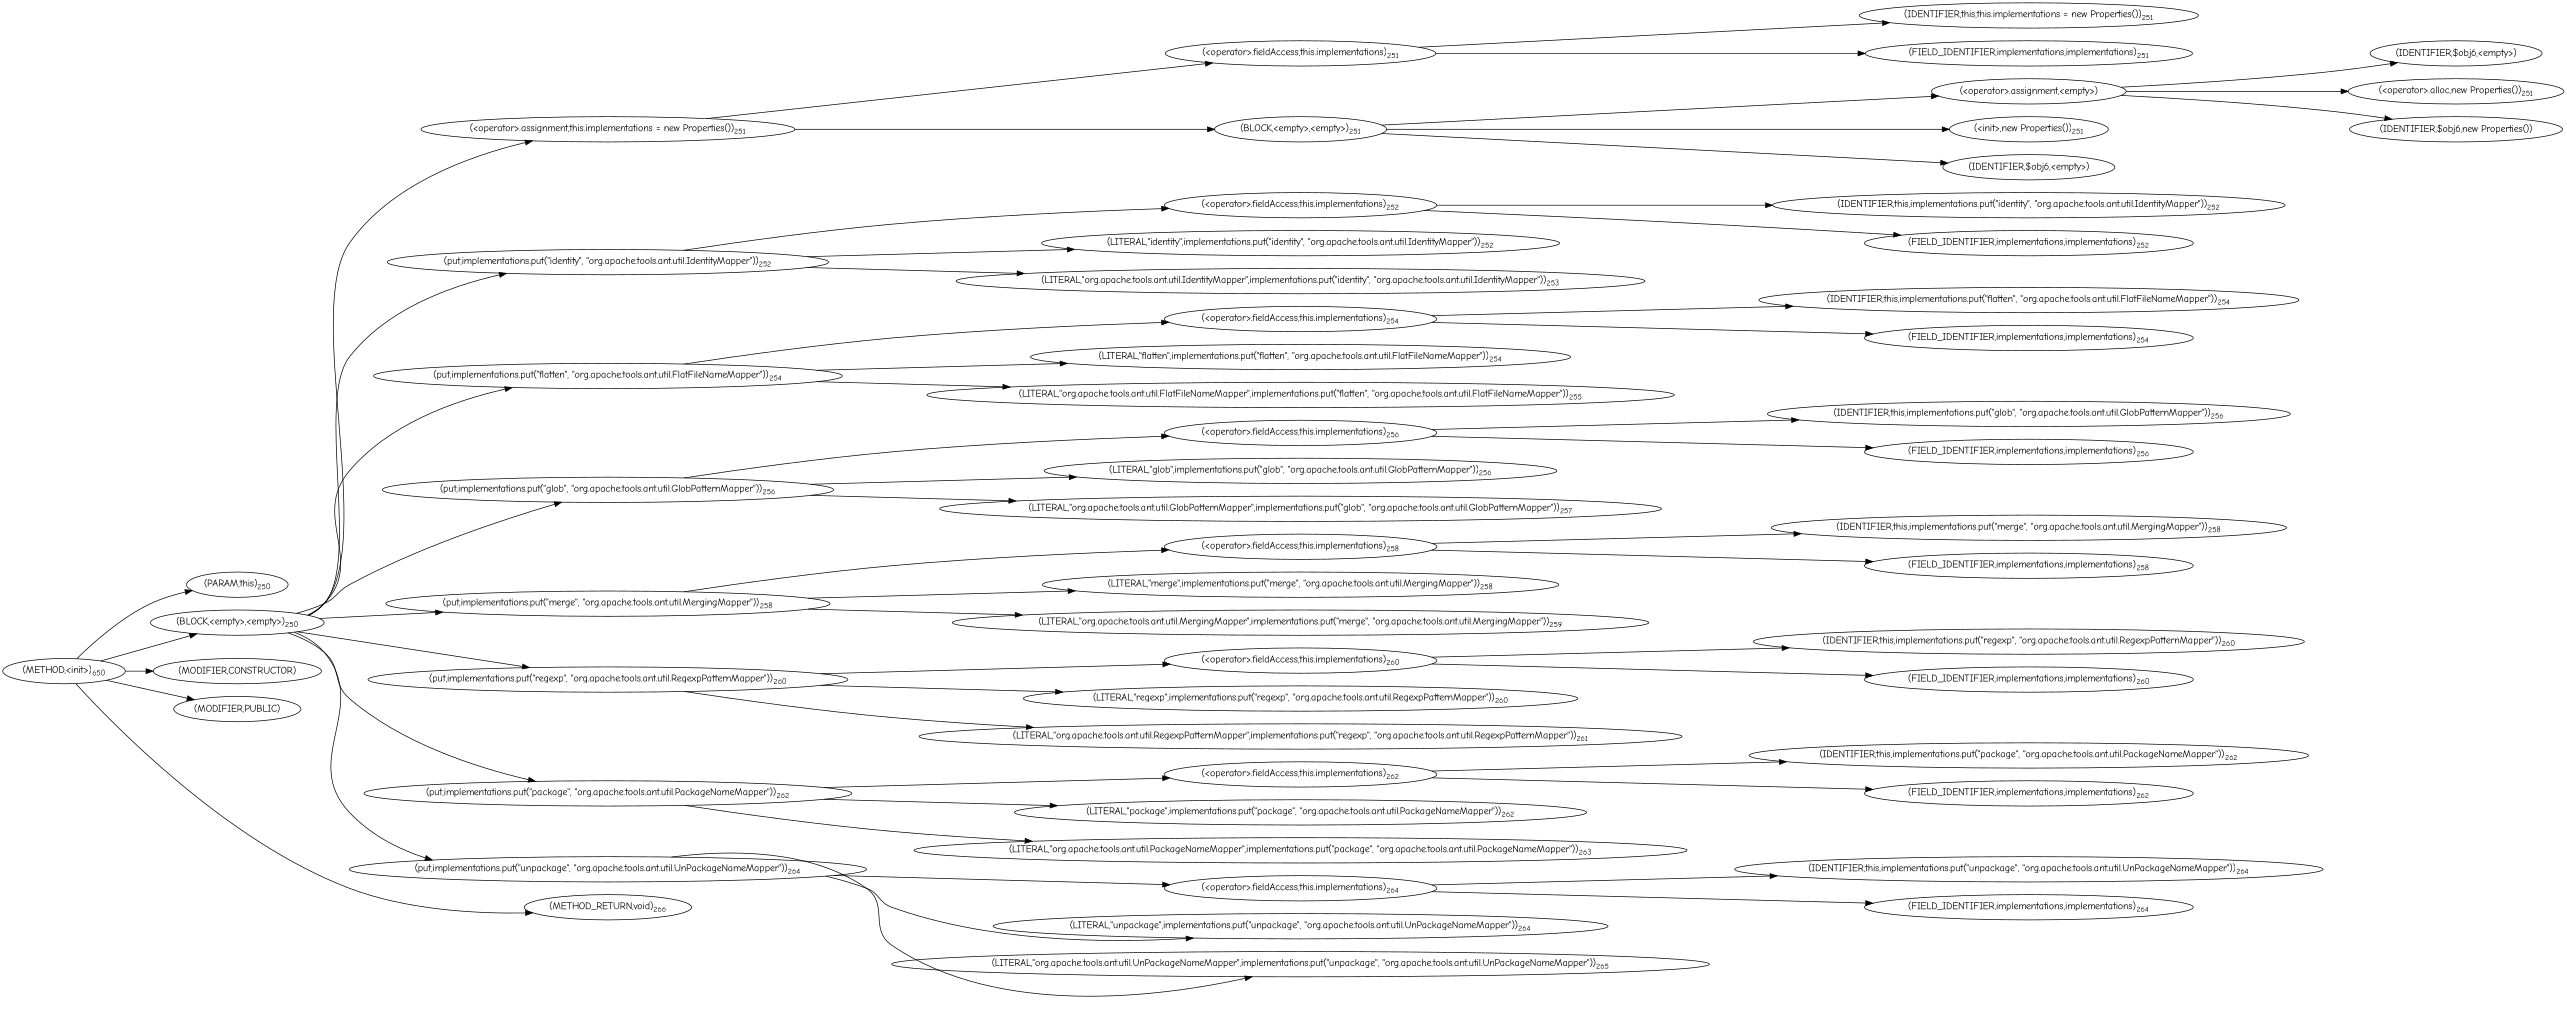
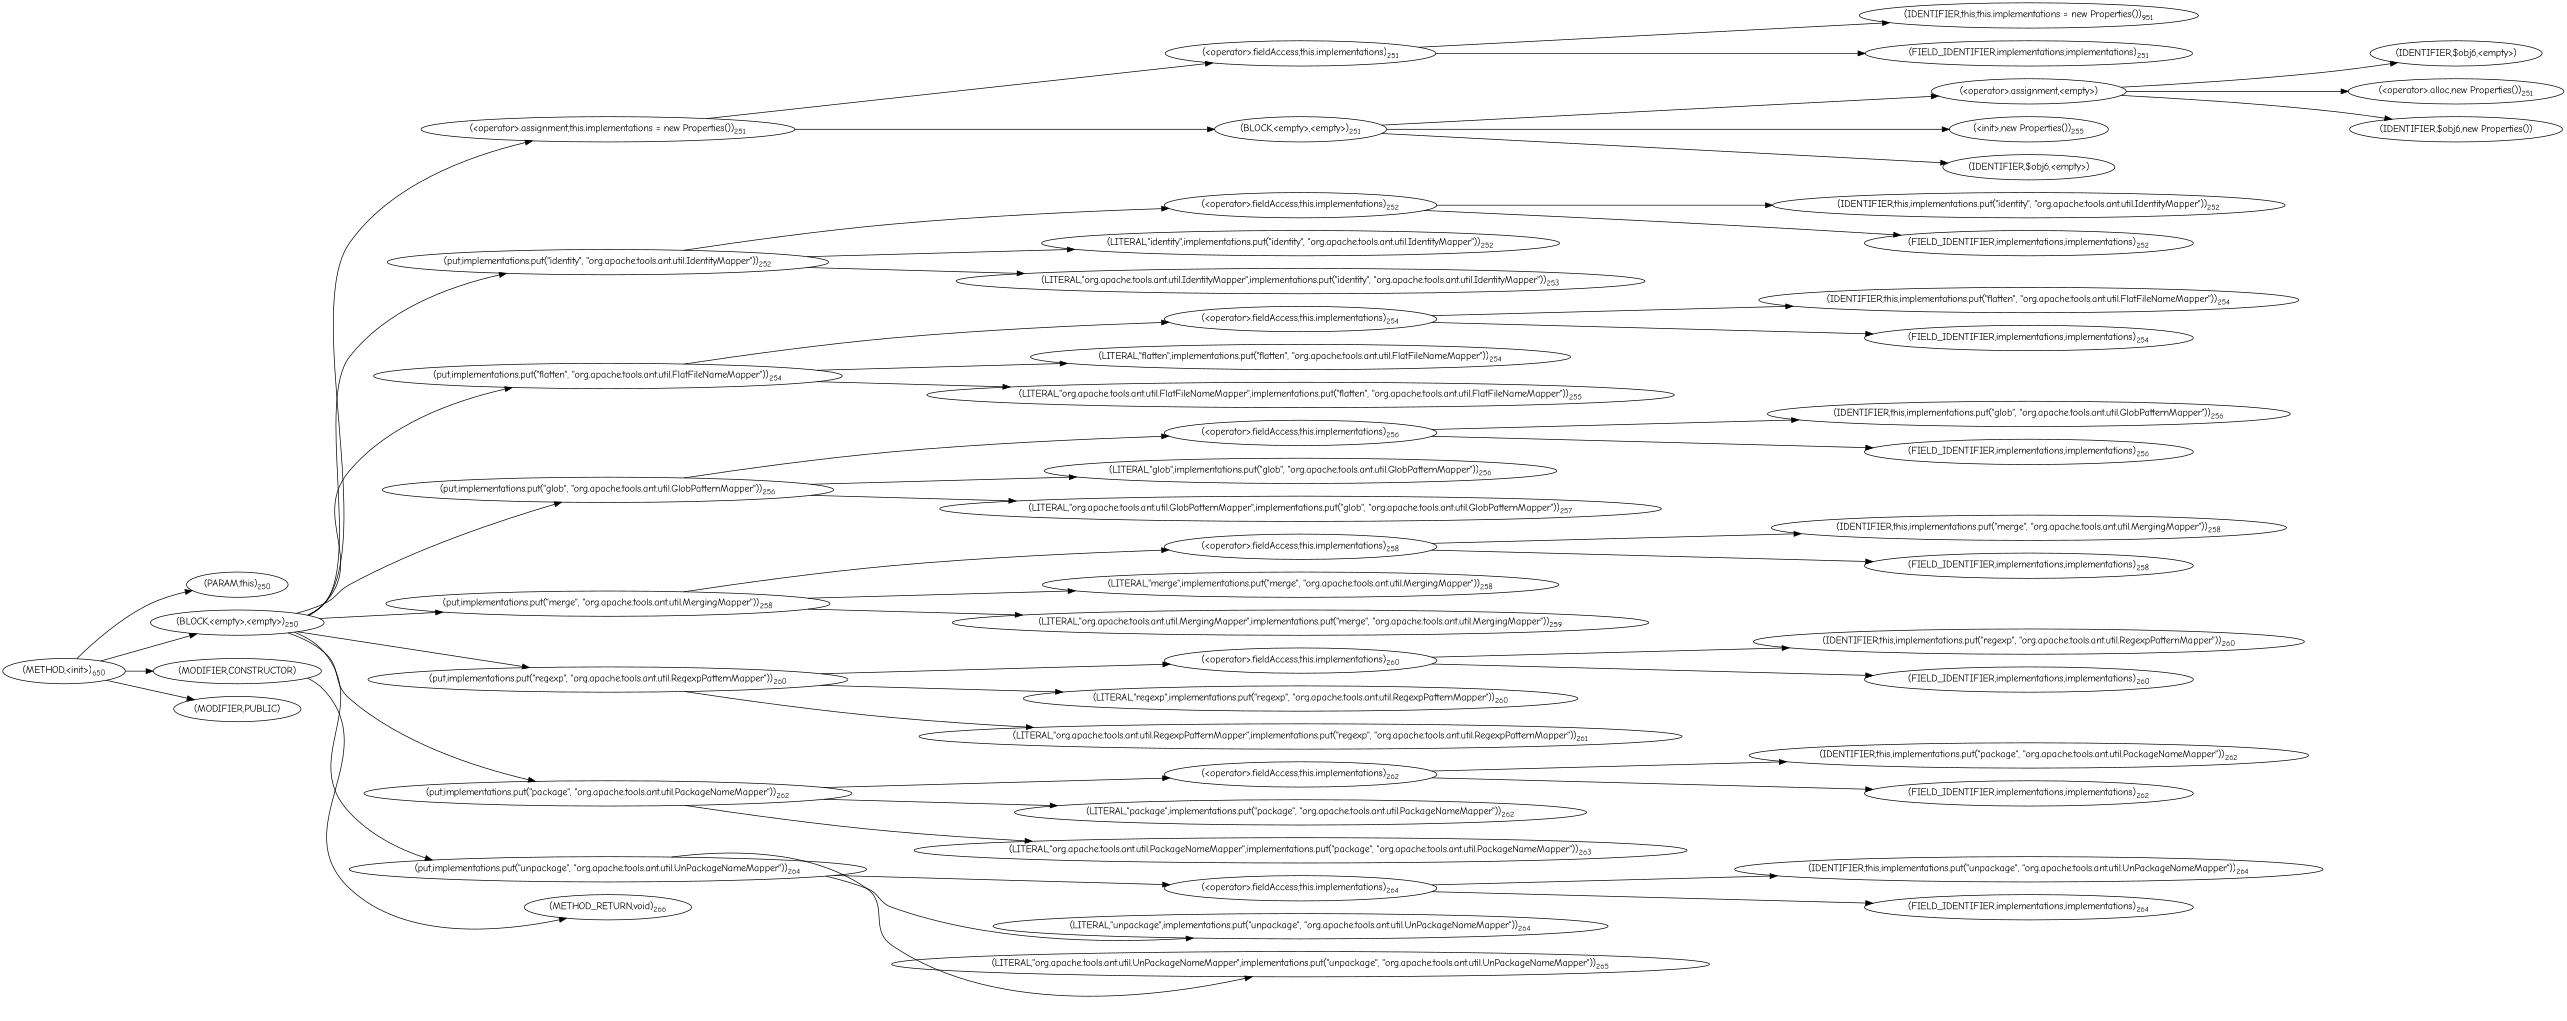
node "(IDENTIFIER,this,this.implementations = new Properties())": text "251" -> "951"
node "(<init>,new Properties())": text "251" -> "255"
edge "(METHOD,<init>)" -> "(METHOD_RETURN,void)": now "(MODIFIER,CONSTRUCTOR)" -> "(METHOD_RETURN,void)"
